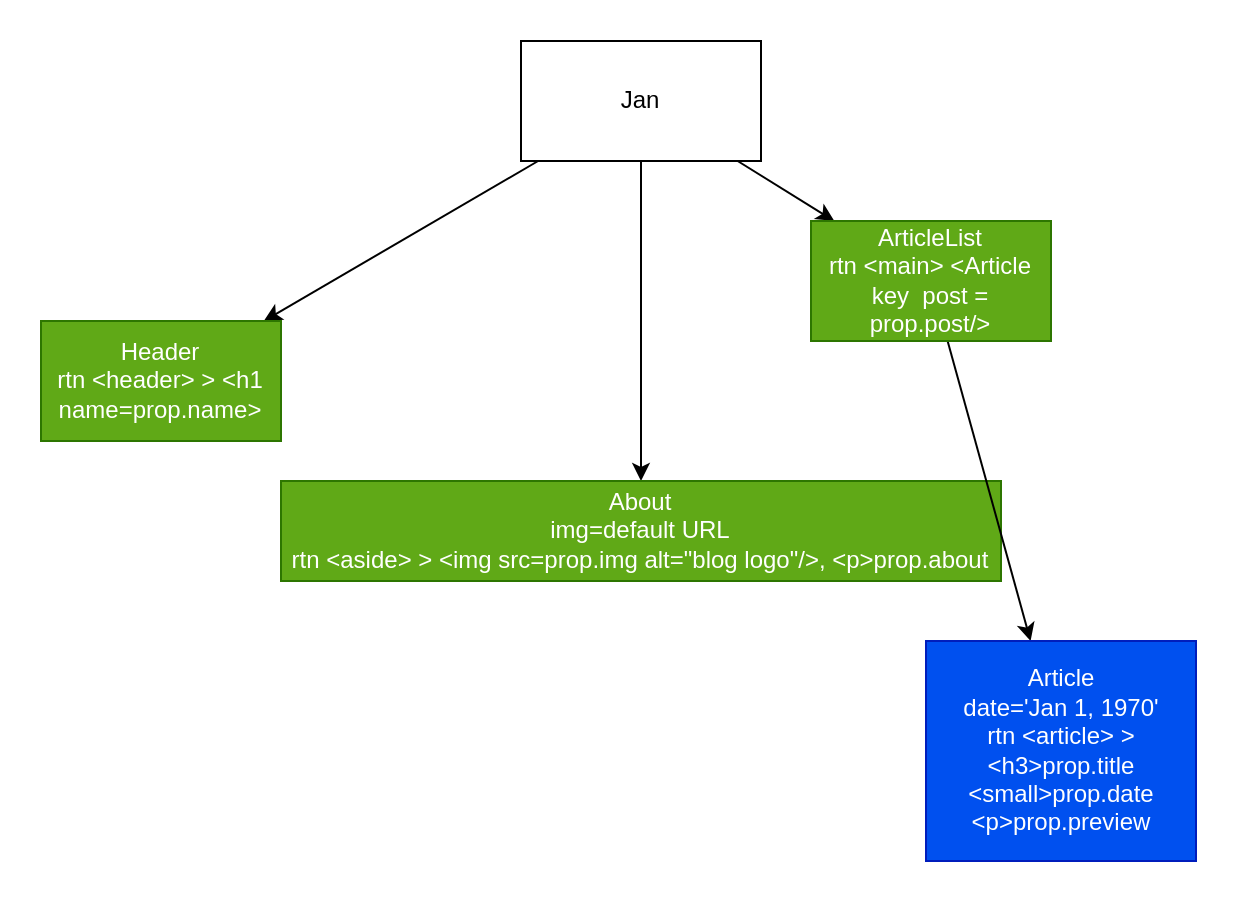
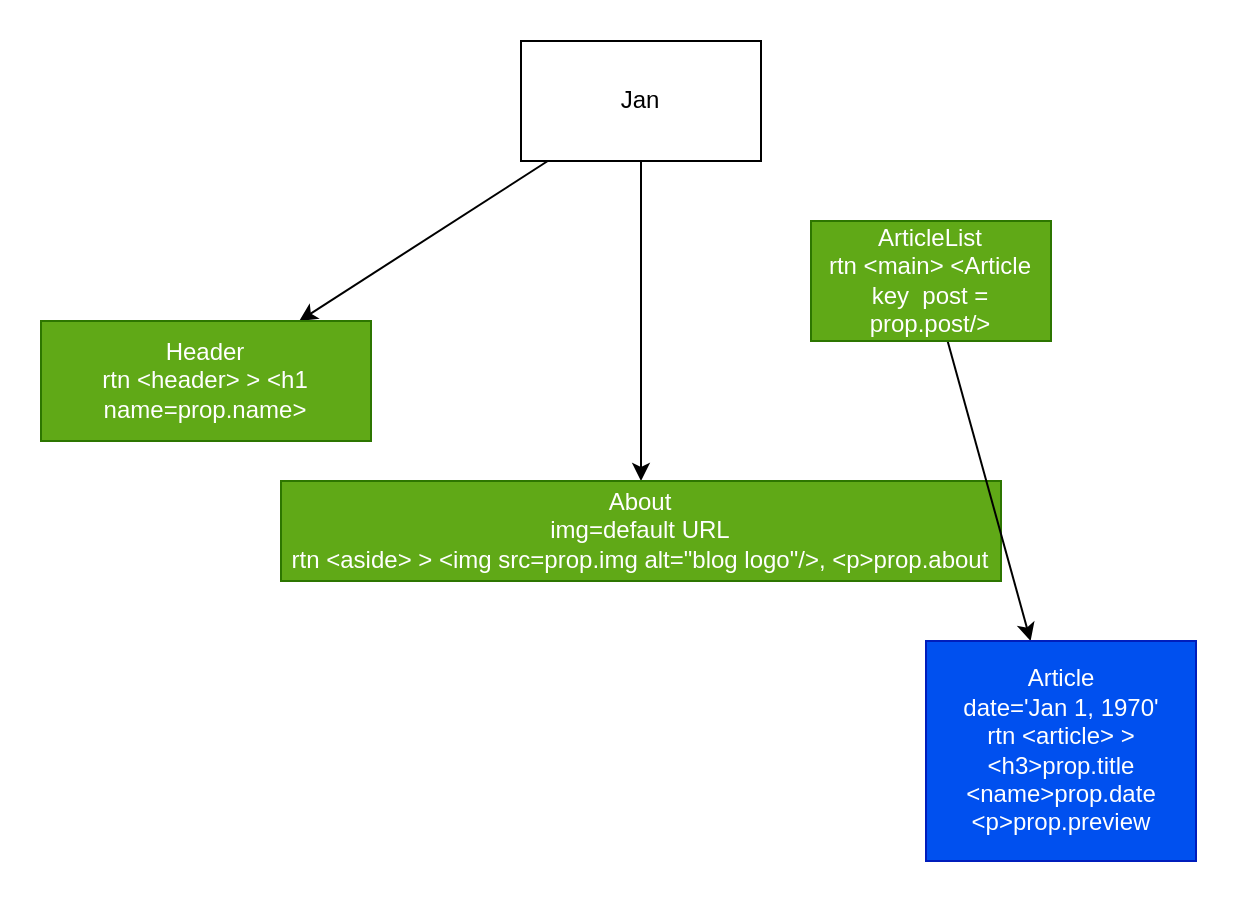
edge "Jan" -> "ArticleList rtn <main> <Article key post = prop.post/>": removed
node "Header rtn <header> > <h1 name=prop.name>": size 240x120 -> 330x120
node "Article date='Jan 1, 1970' rtn <article> > <h3>prop.title <small>prop.date <p>prop.preview": label "Article date='Jan 1, 1970' rtn <article> > <h3>prop.title <small>prop.date <p>prop.preview" -> "Article date='Jan 1, 1970' rtn <article> > <h3>prop.title <name>prop.date <p>prop.preview"
